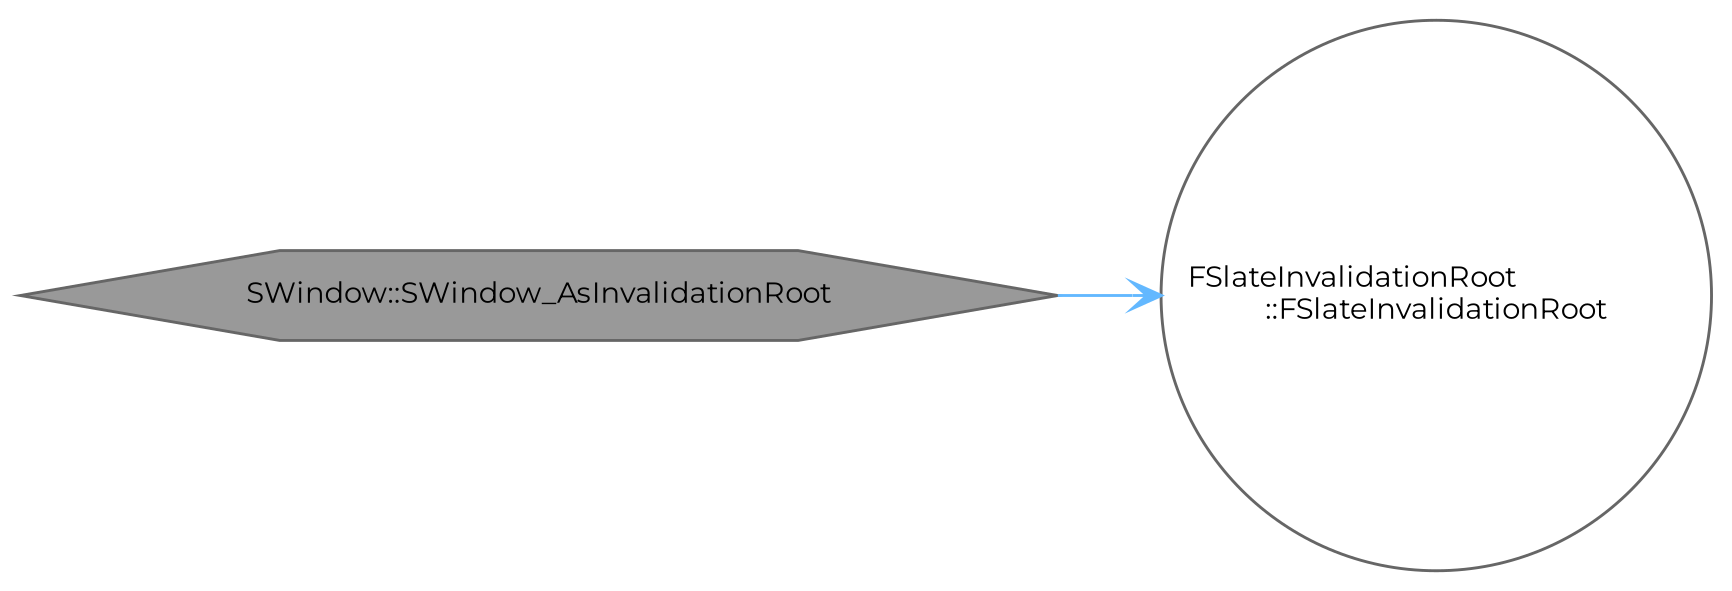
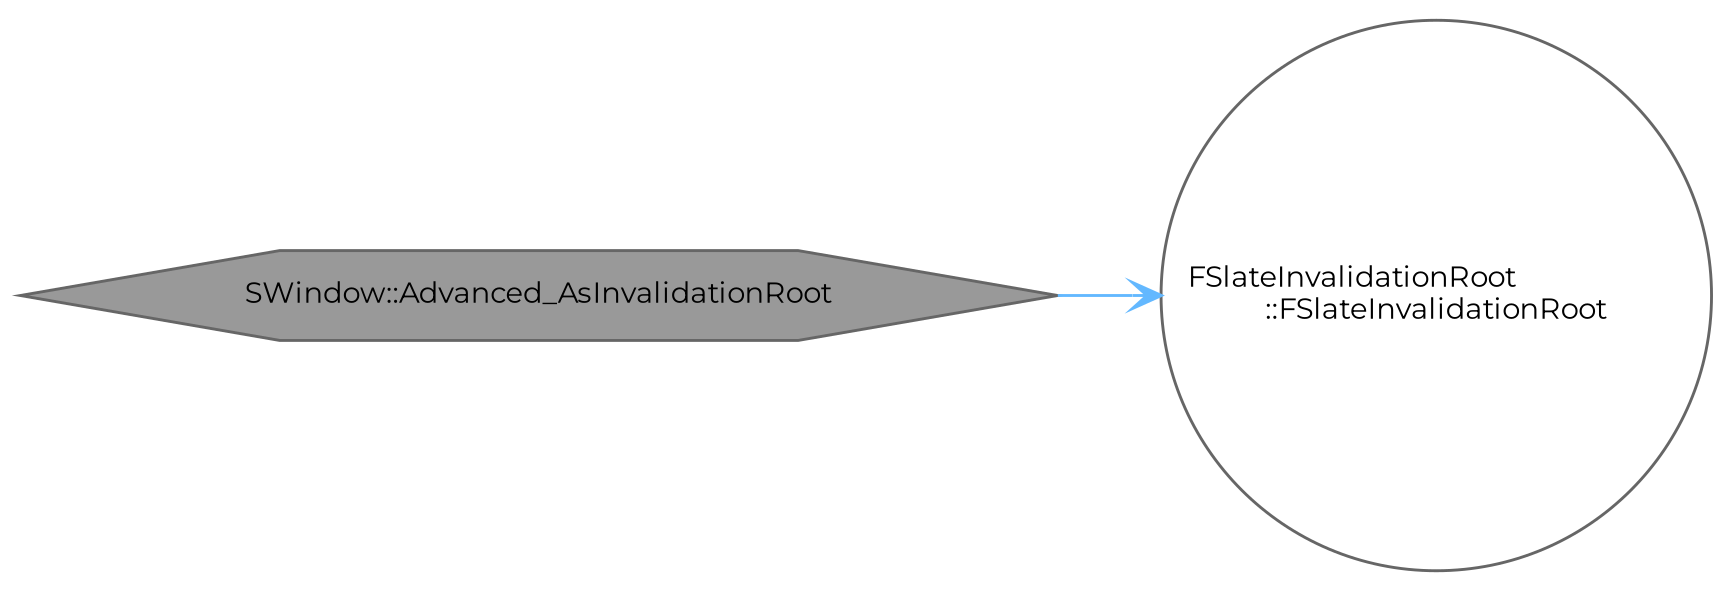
node "SWindow::SWindow_AsInvalidationRoot": label "SWindow::SWindow_AsInvalidationRoot" -> "SWindow::Advanced_AsInvalidationRoot"
